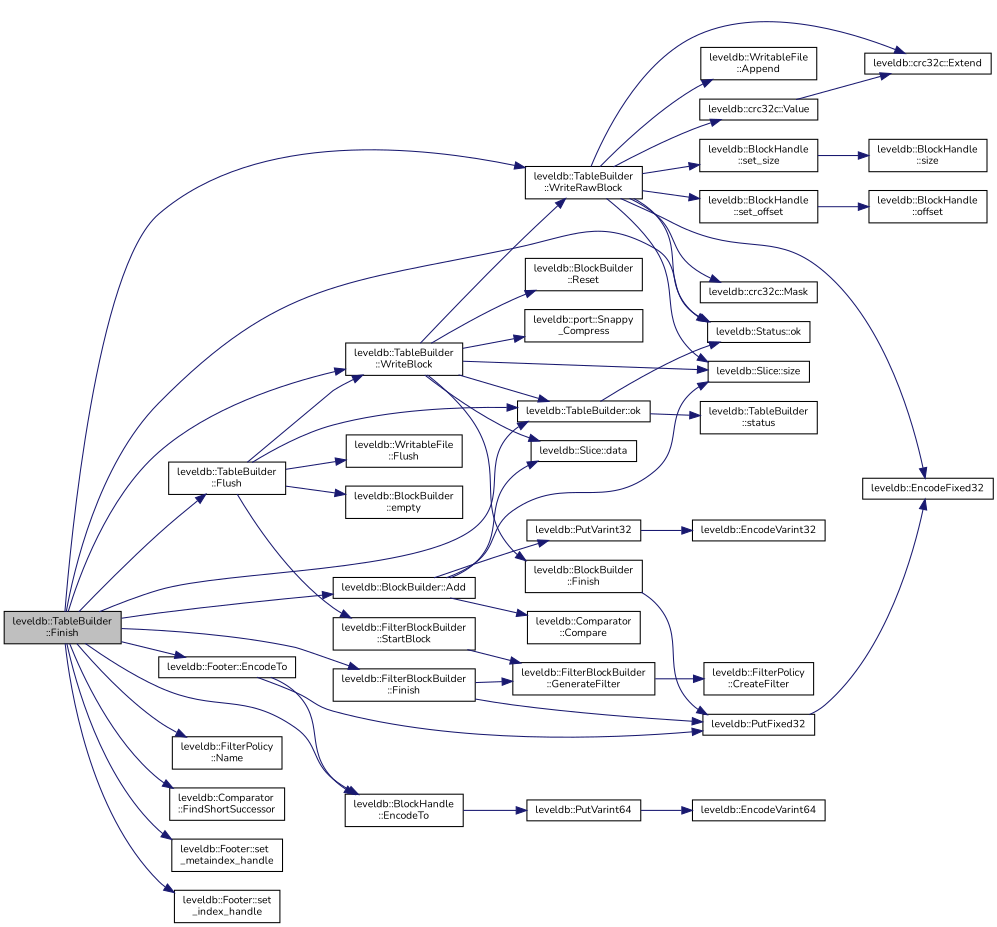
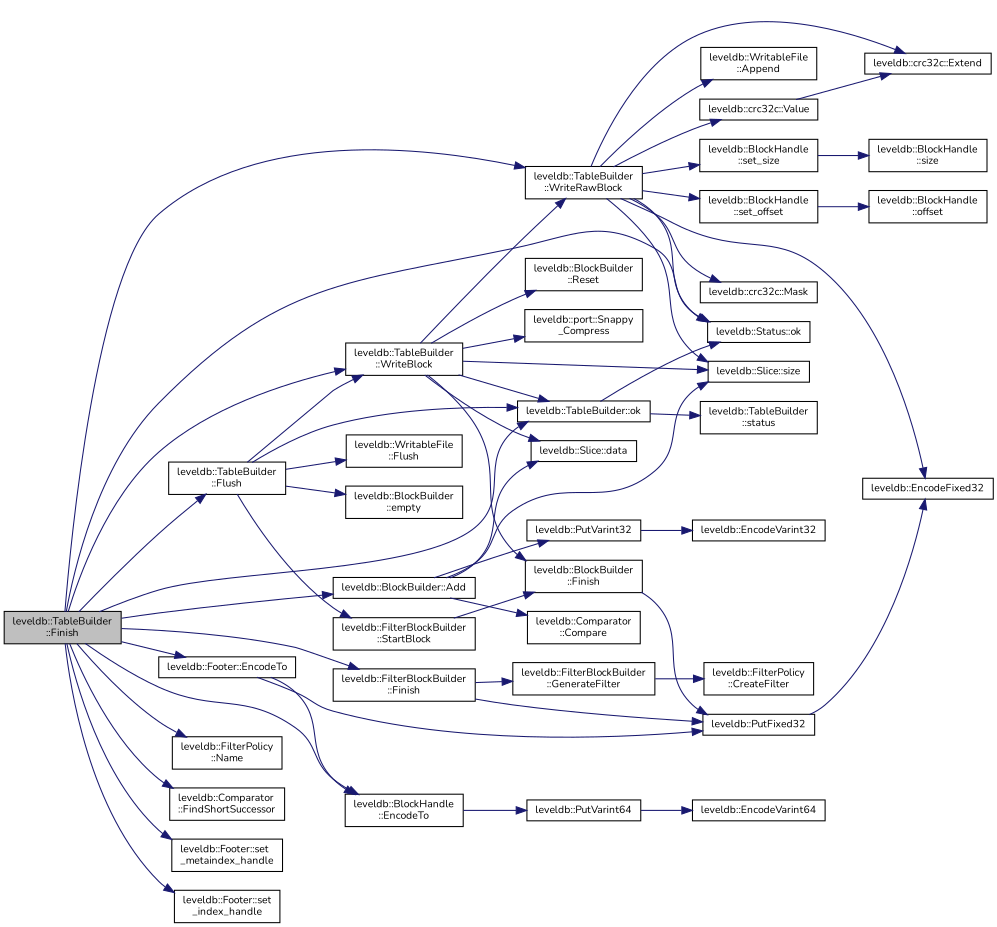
edge "leveldb::FilterBlockBuilder ::StartBlock" -> "leveldb::FilterBlockBuilder ::GenerateFilter": now "leveldb::FilterBlockBuilder ::StartBlock" -> "leveldb::BlockBuilder ::Finish"
